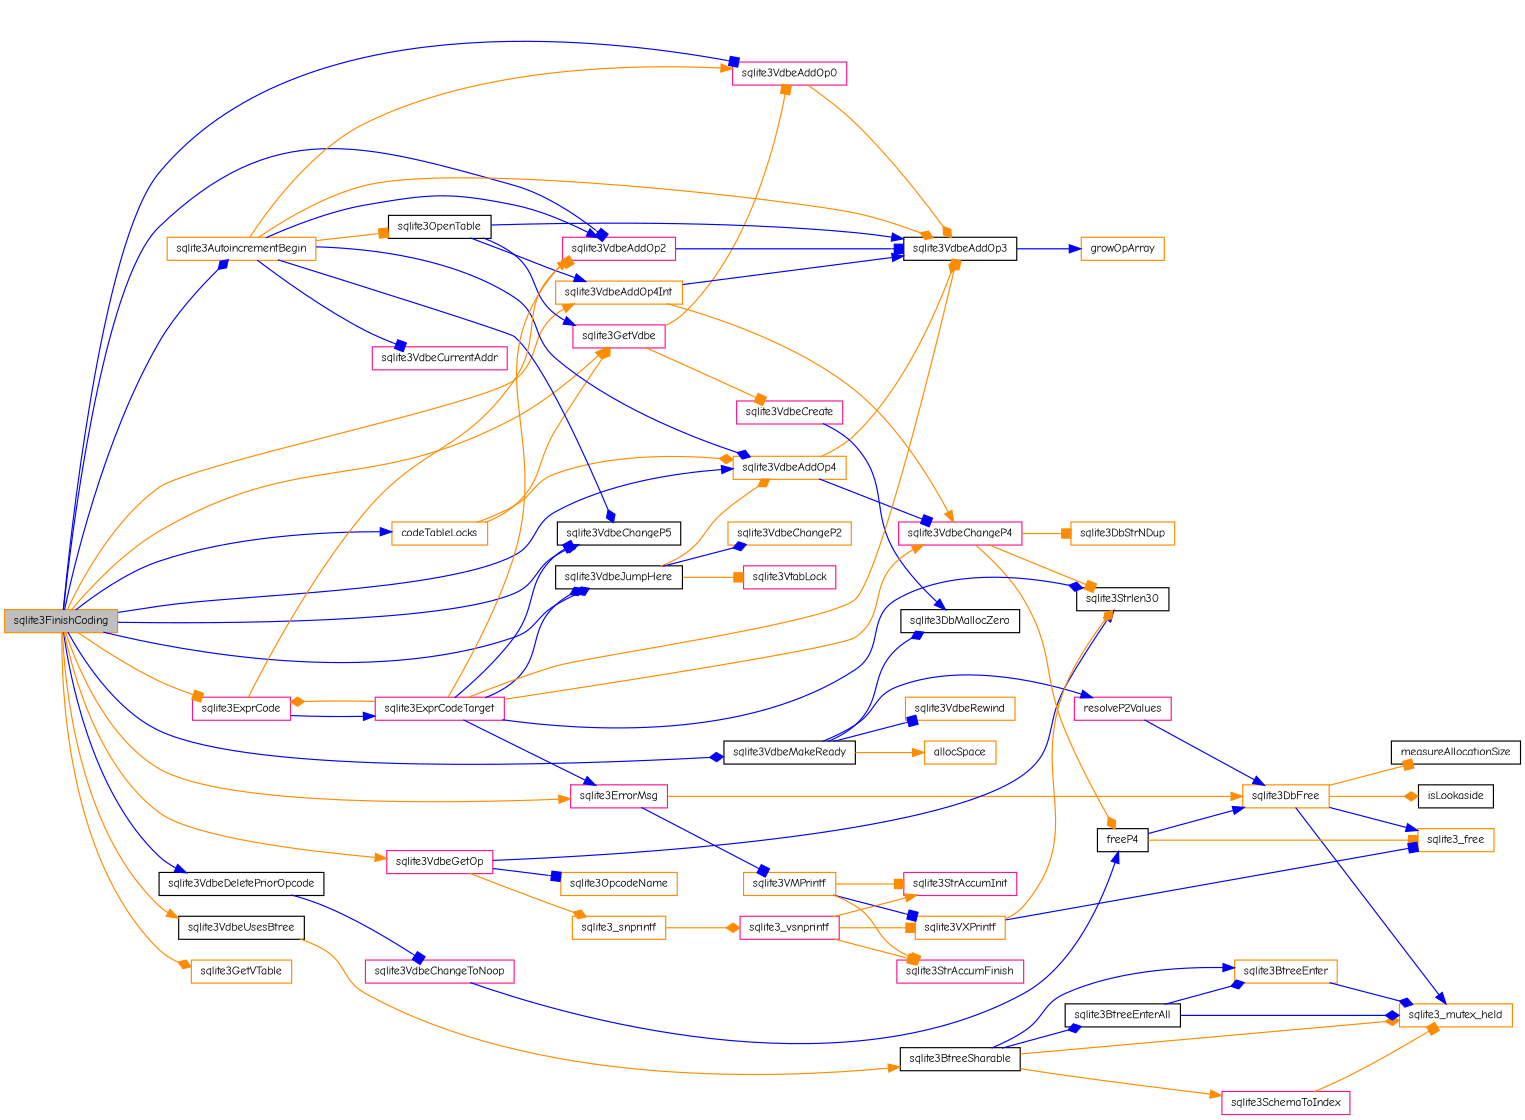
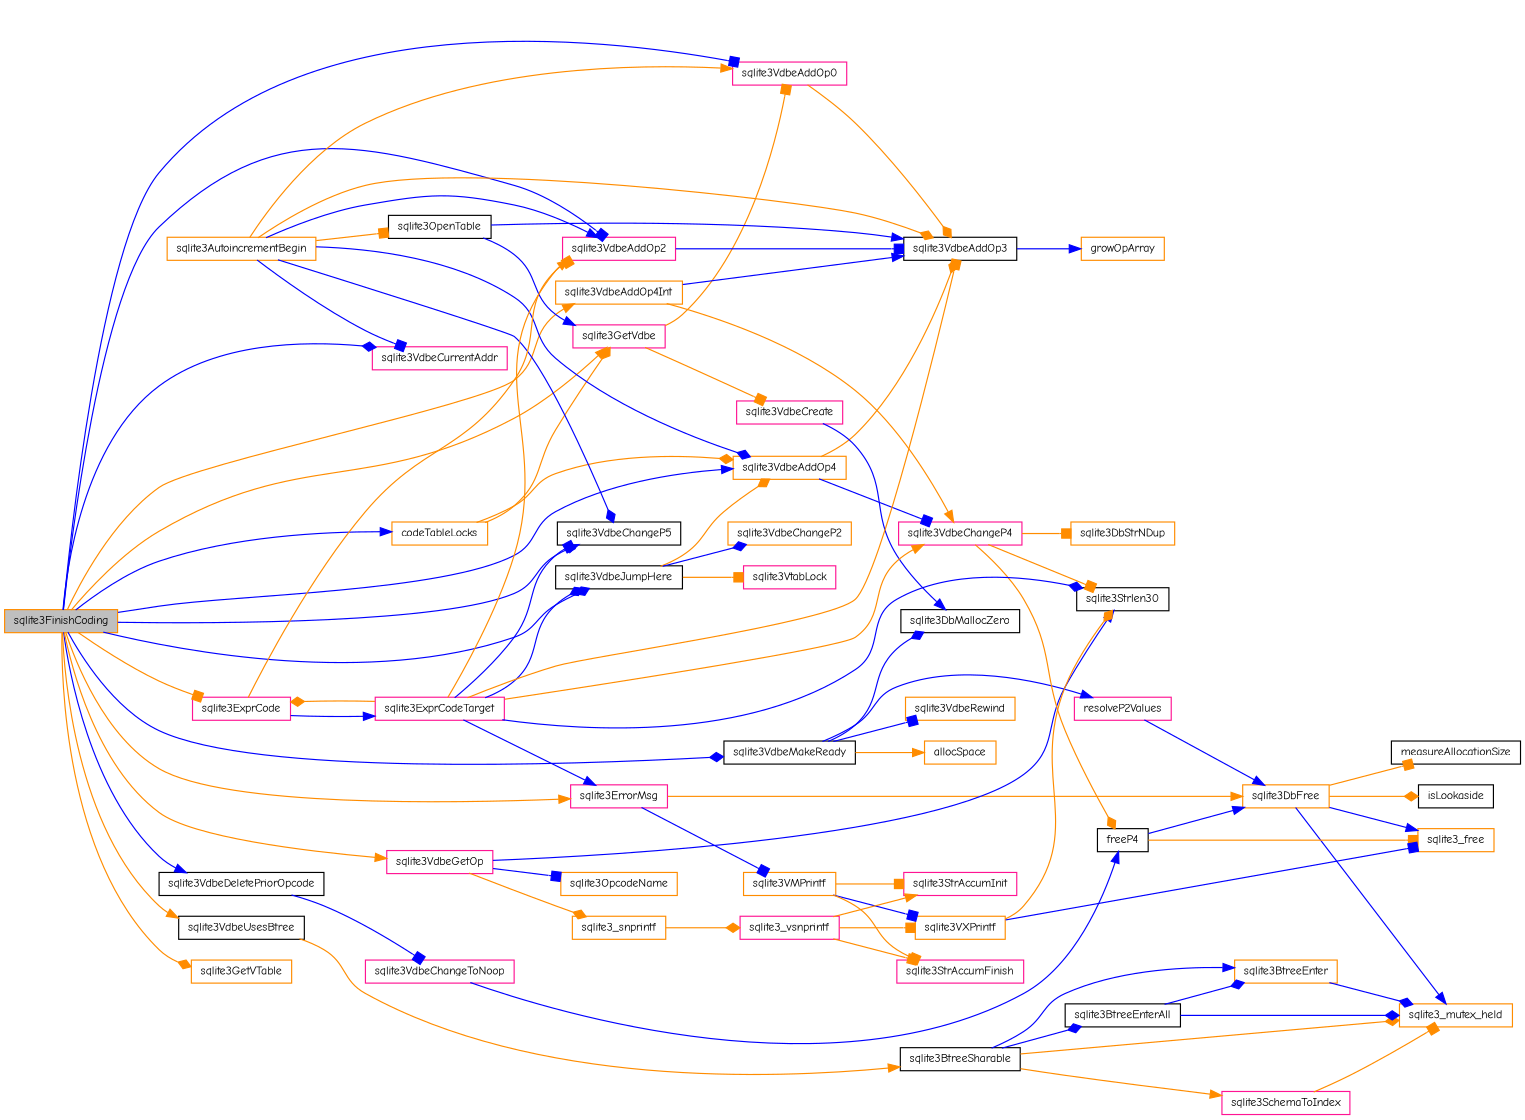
edge "sqlite3OpenTable" -> "sqlite3VdbeAddOp4Int": removed
edge "sqlite3FinishCoding" -> "sqlite3AutoincrementBegin": now "sqlite3FinishCoding" -> "sqlite3VdbeCurrentAddr"
